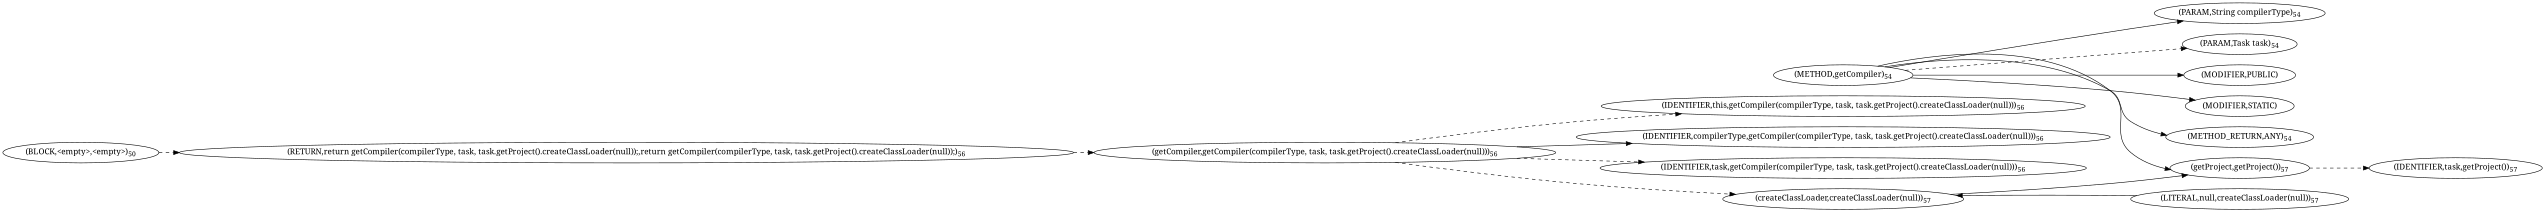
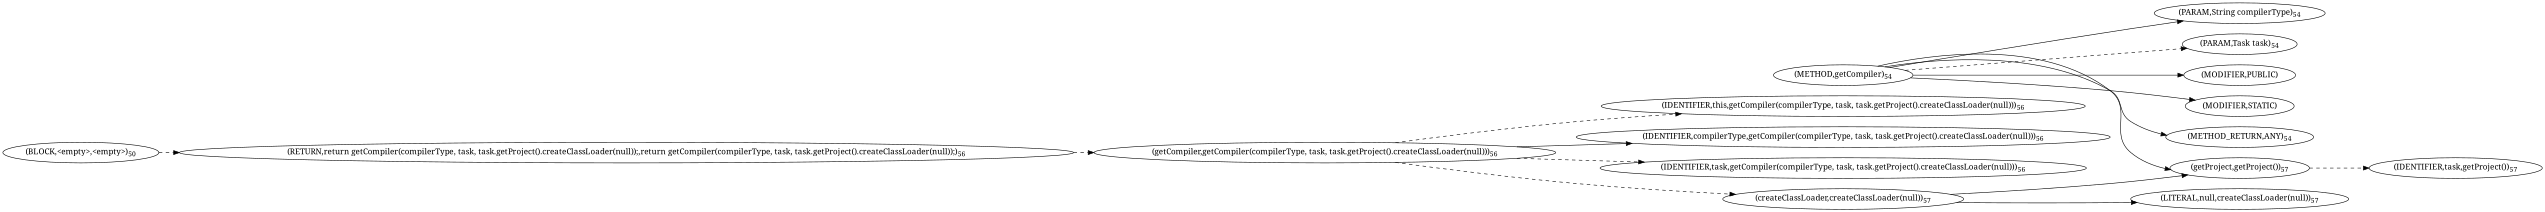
edge "(LITERAL,null,createClassLoader(null))" -> "(createClassLoader,createClassLoader(null))": reversed
